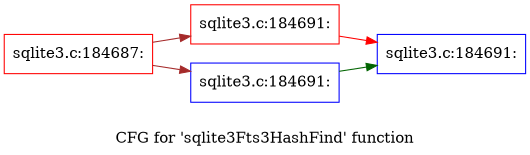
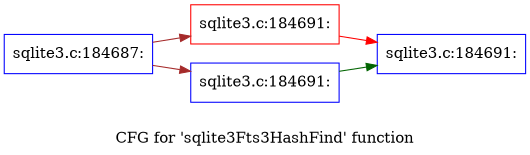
node "sqlite3.c:184687:": color red -> blue
